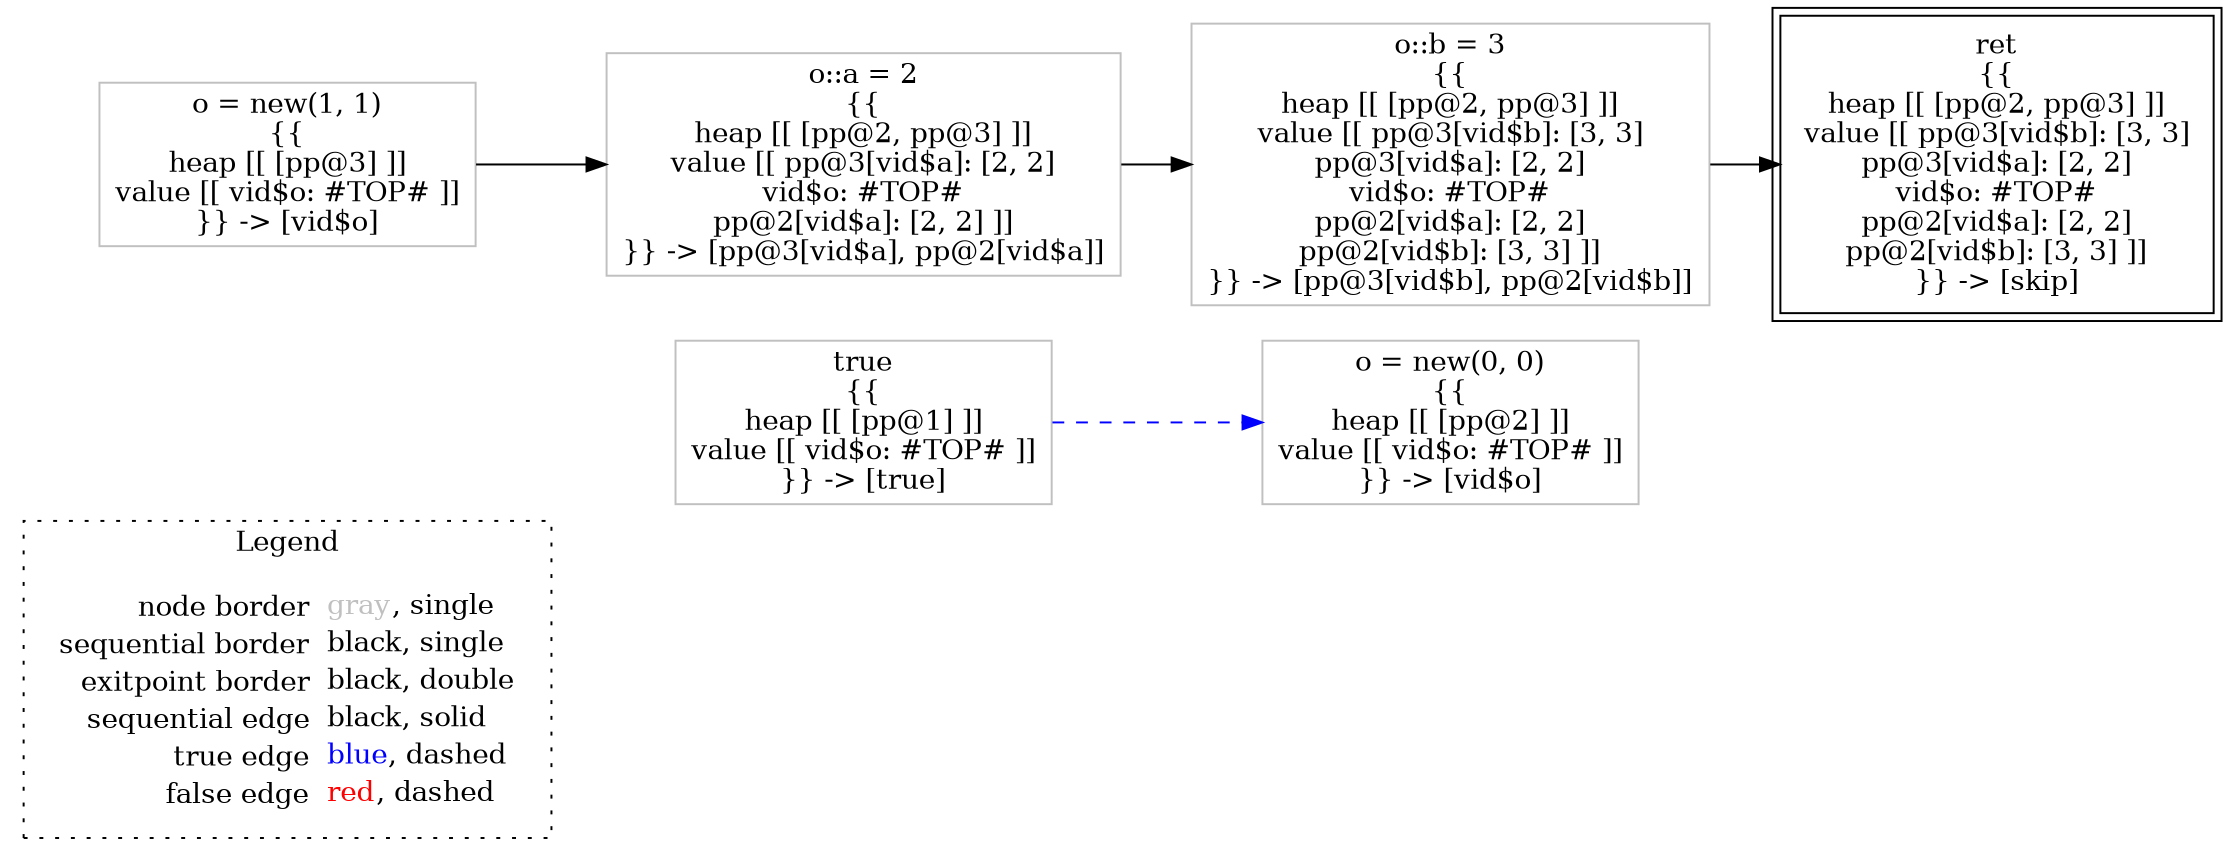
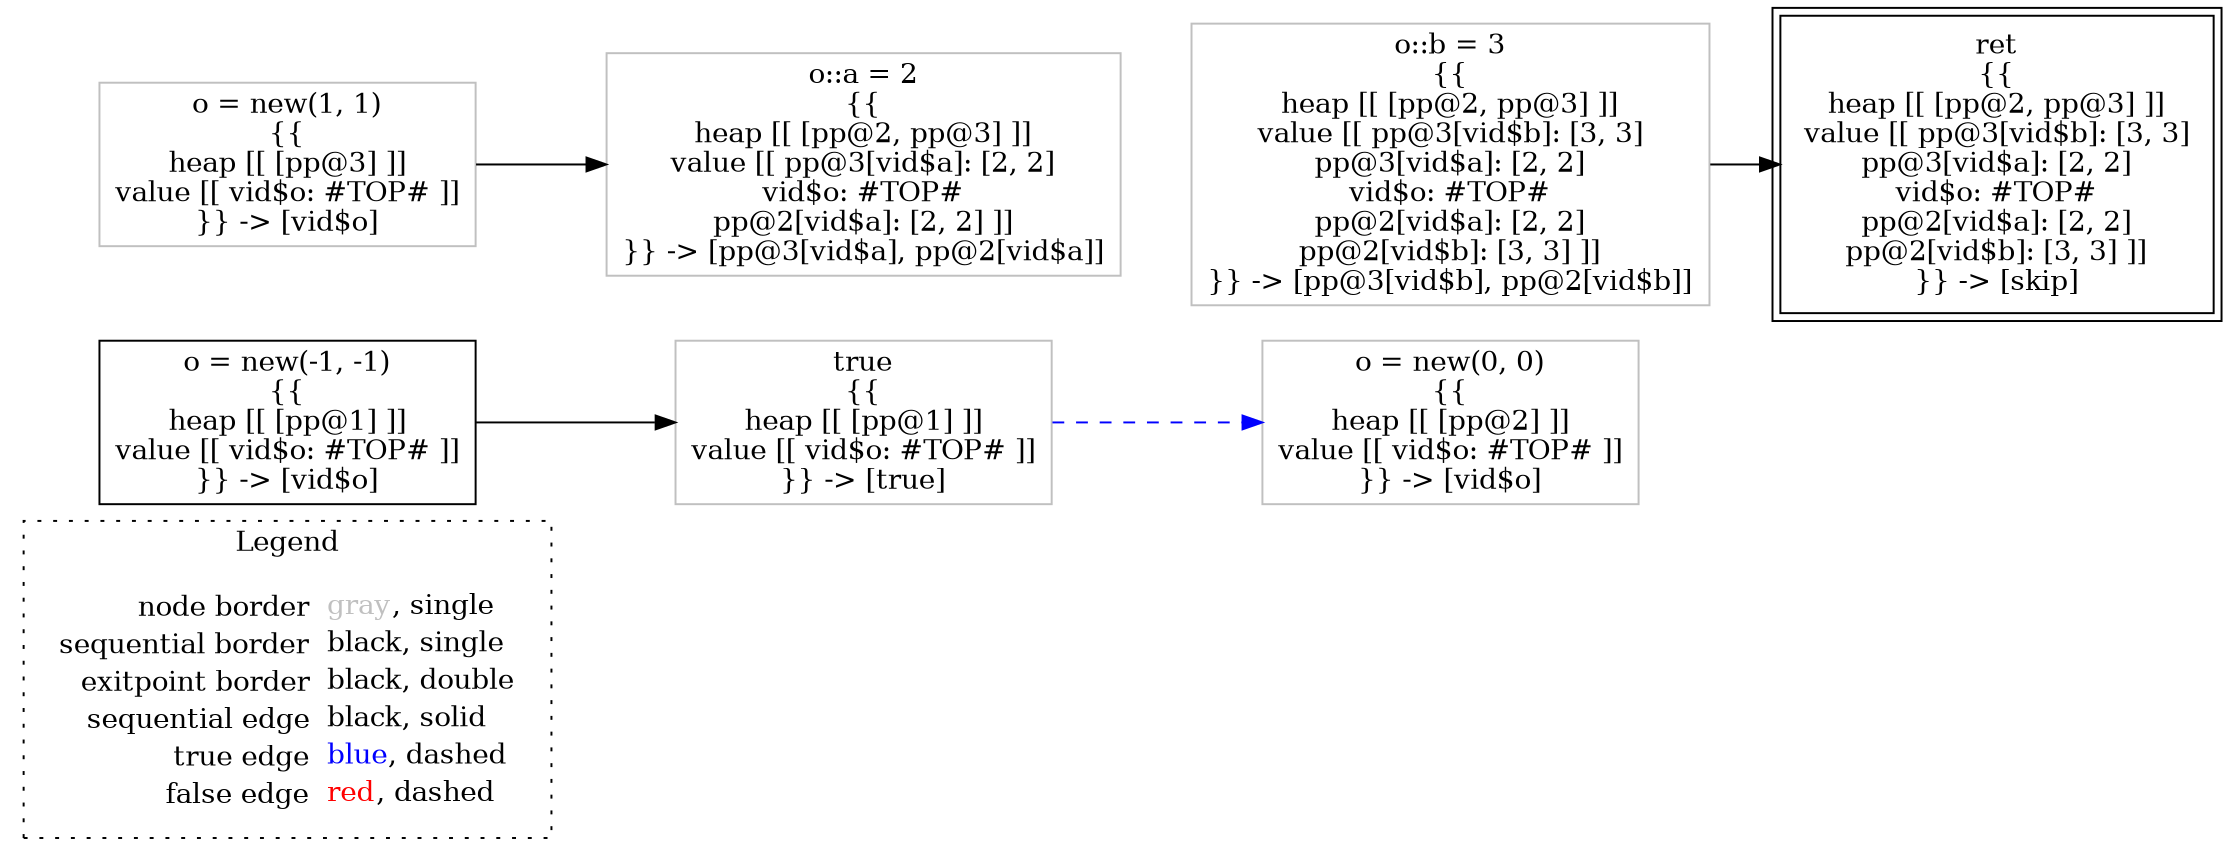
edge "o::a = 2" -> "o::b = 3": removed
node "o = new(-1, -1)": added
